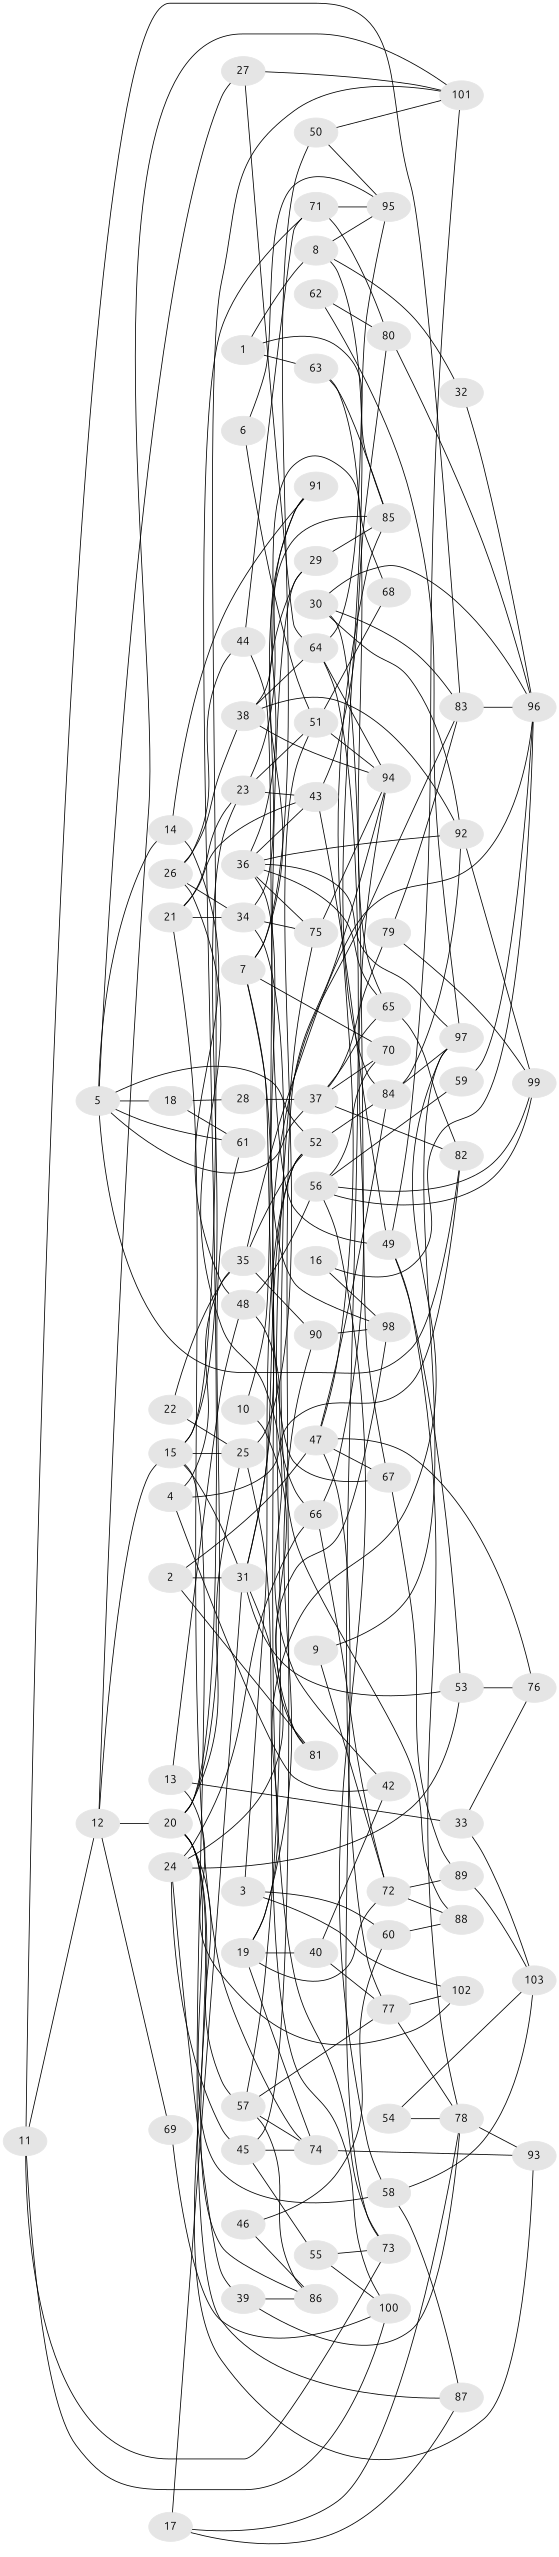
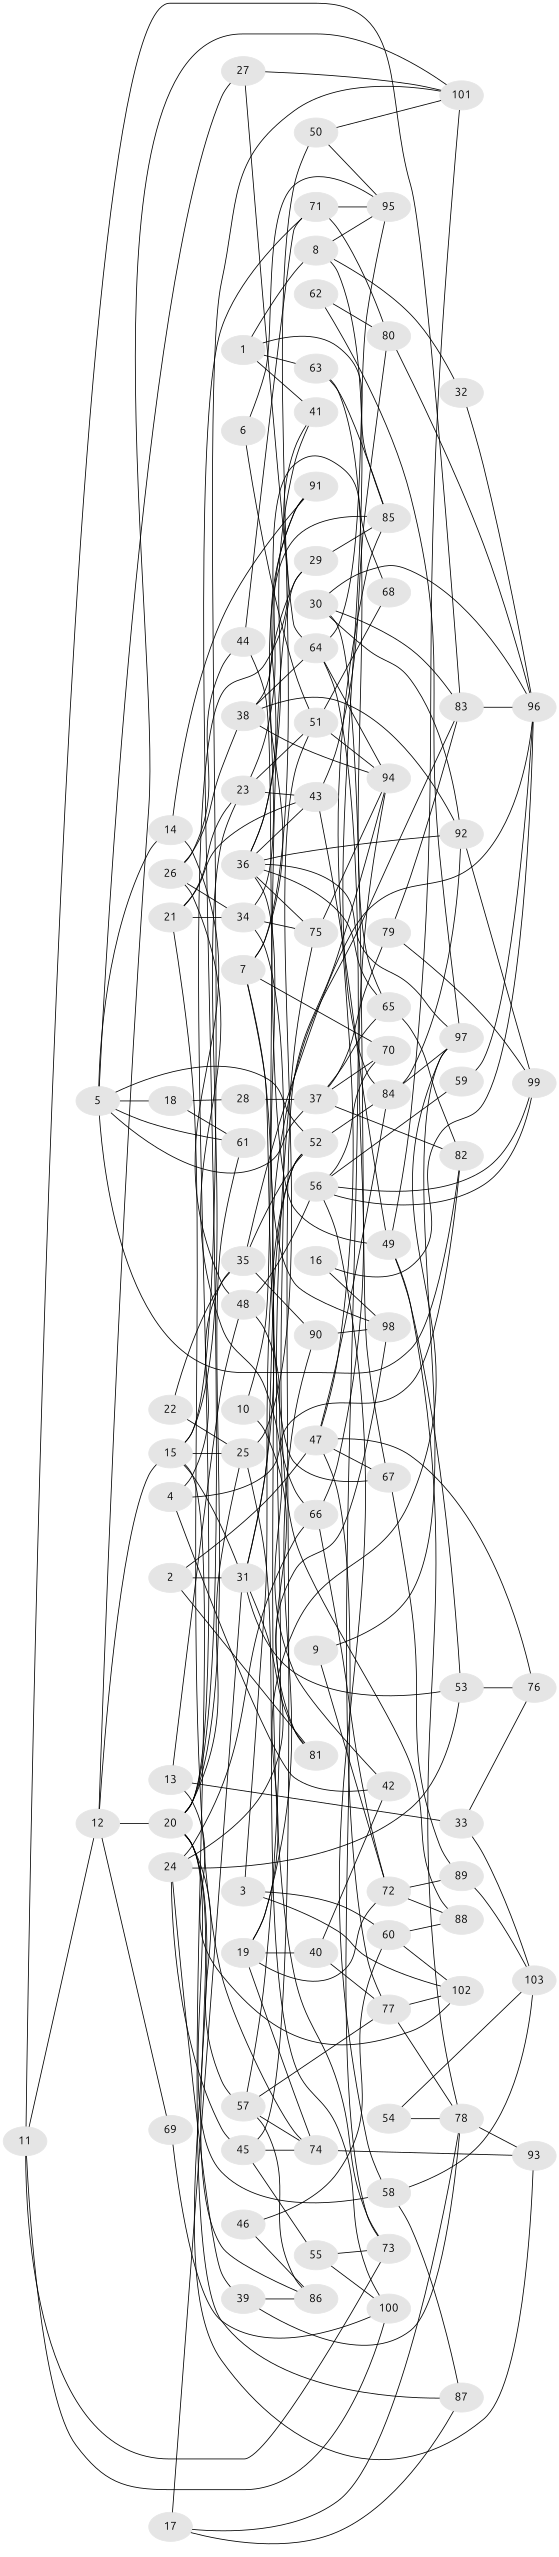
node "41": added
edge "60" -- "102": added
